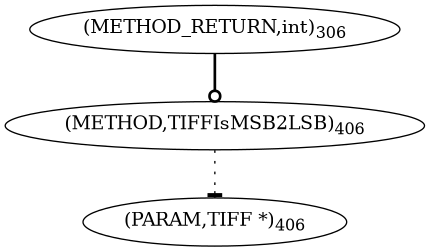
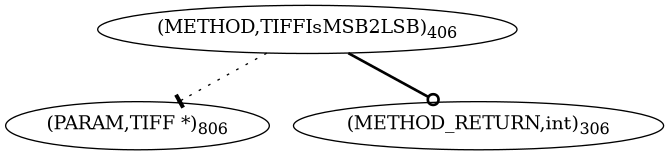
edge "(METHOD_RETURN,int)" -> "(METHOD,TIFFIsMSB2LSB)": reversed
node "(PARAM,TIFF *)": text "406" -> "806"
